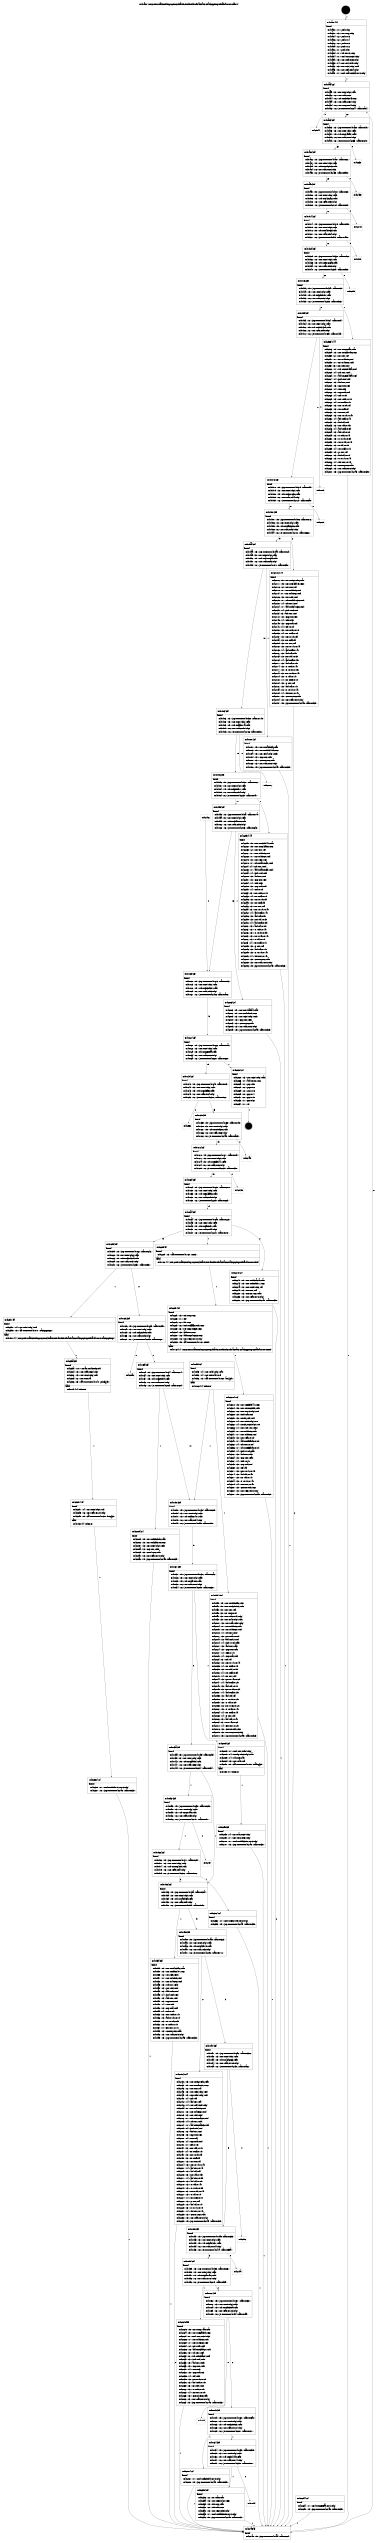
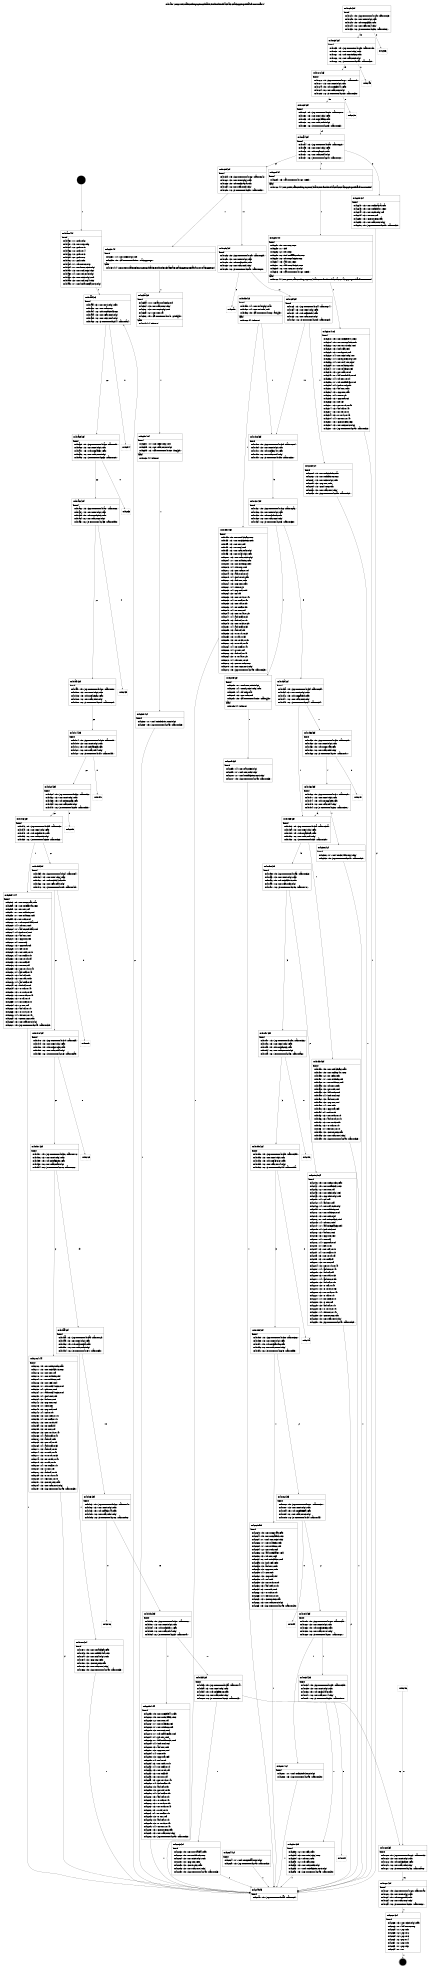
node "0x40270d": removed
edge "0x401c27 [25]" -> "0x401c40 [25]": removed, label "15"
